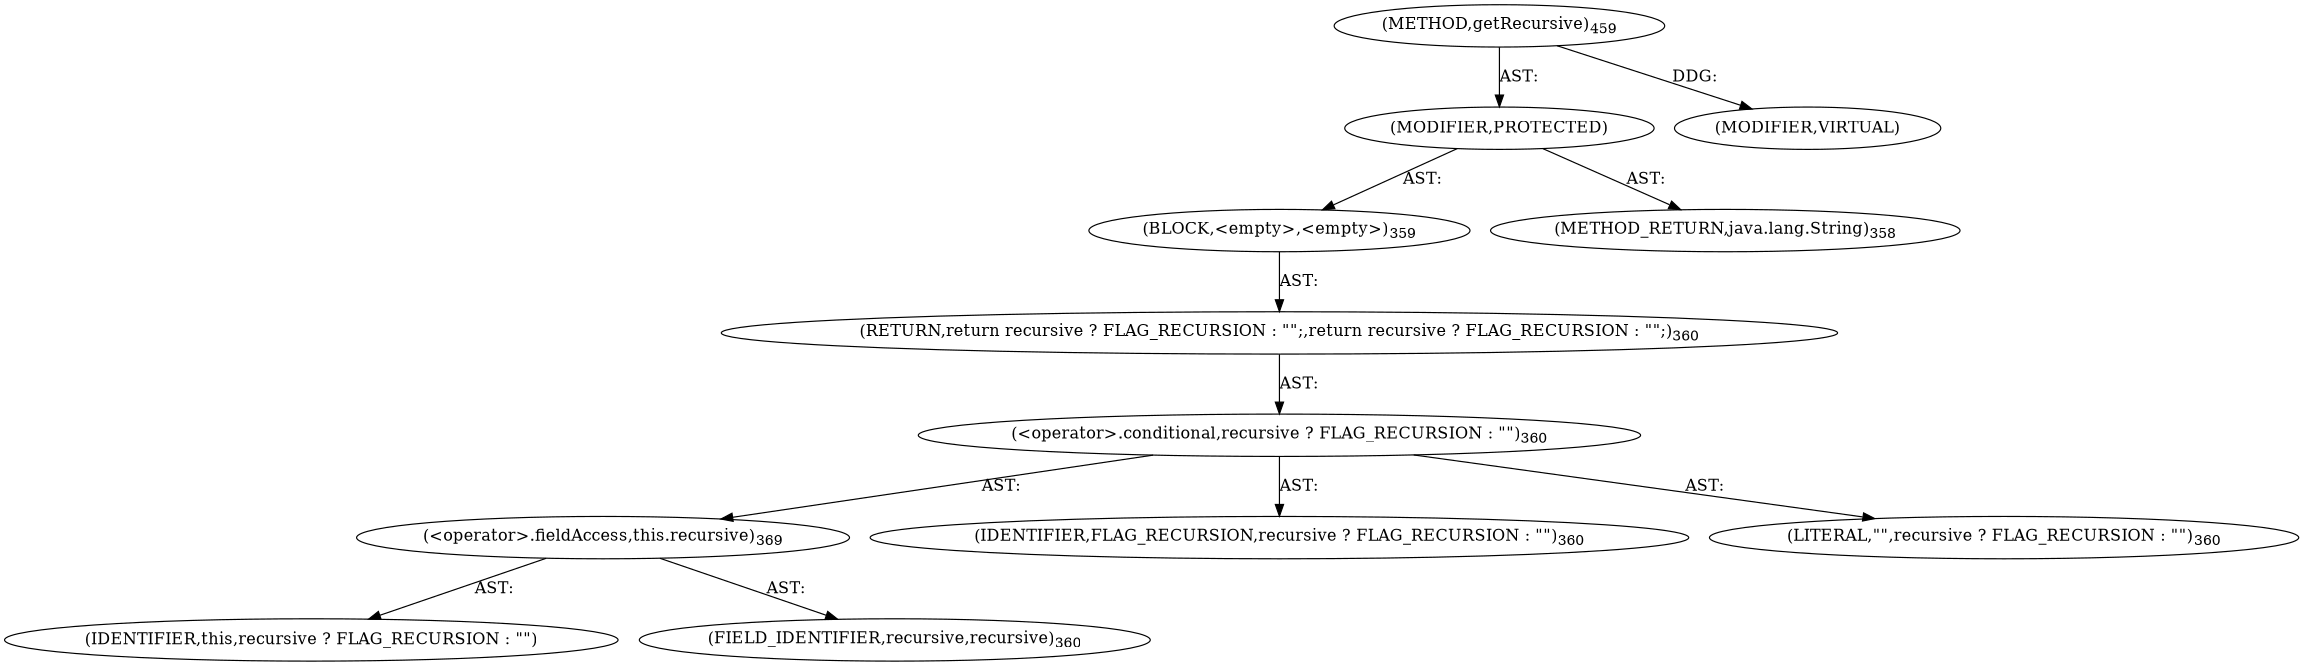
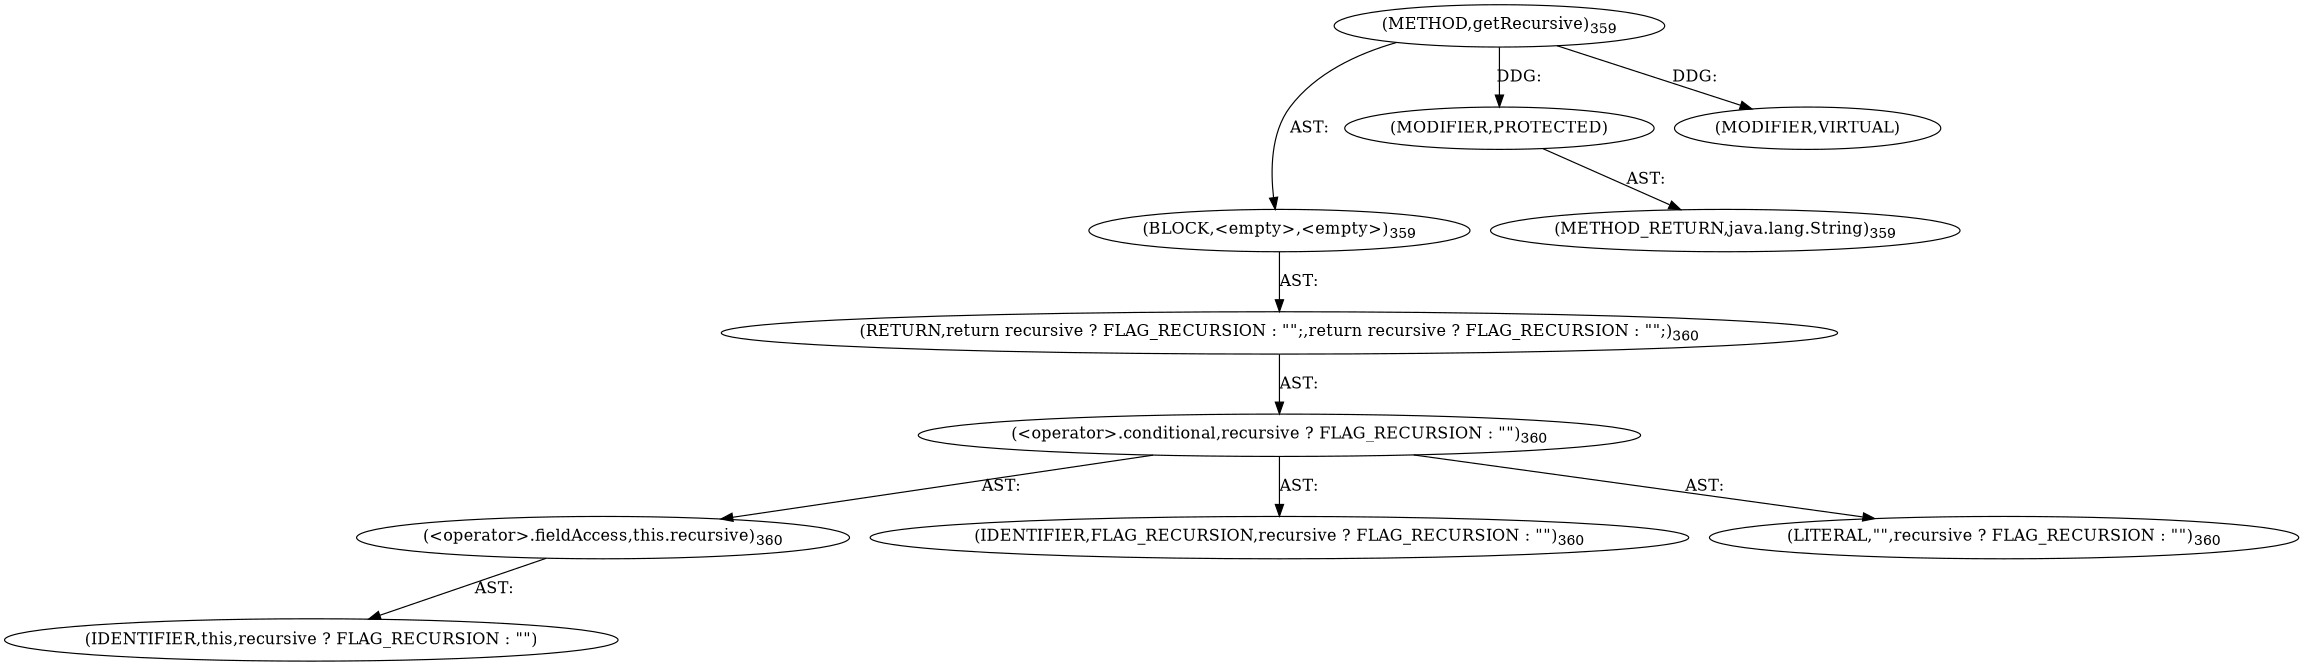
node "(METHOD,getRecursive)": text "459" -> "359"
edge "(METHOD,getRecursive)" -> "(MODIFIER,PROTECTED)": label "AST: " -> "DDG: "
edge "(MODIFIER,PROTECTED)" -> "(BLOCK,<empty>,<empty>)": now "(METHOD,getRecursive)" -> "(BLOCK,<empty>,<empty>)"
node "(METHOD_RETURN,java.lang.String)": text "358" -> "359"
node "(<operator>.fieldAccess,this.recursive)": text "369" -> "360"
node "(FIELD_IDENTIFIER,recursive,recursive)": removed
